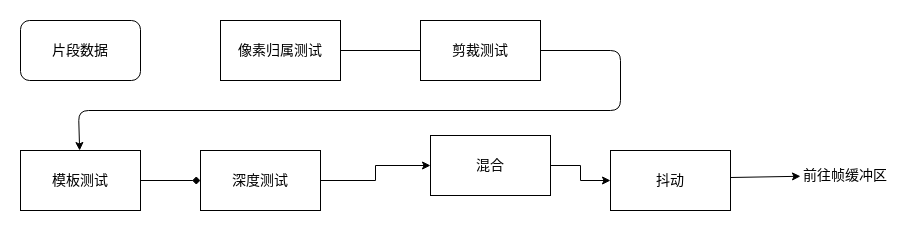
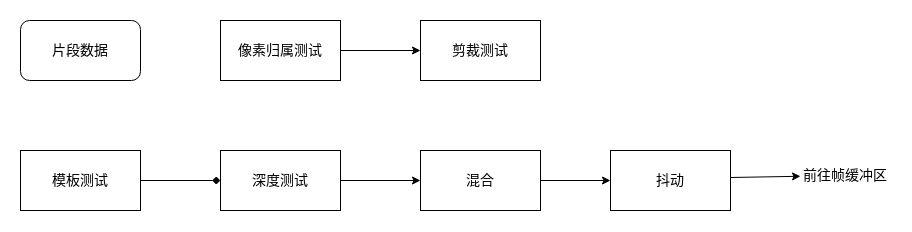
edge "像素归属测试" -- "剪裁测试": arrowhead none -> classic
edge "剪裁测试" -> "模板测试": removed
node "混合": moved (491, 166) -> (481, 181)
node "深度测试": moved (261, 181) -> (281, 181)
